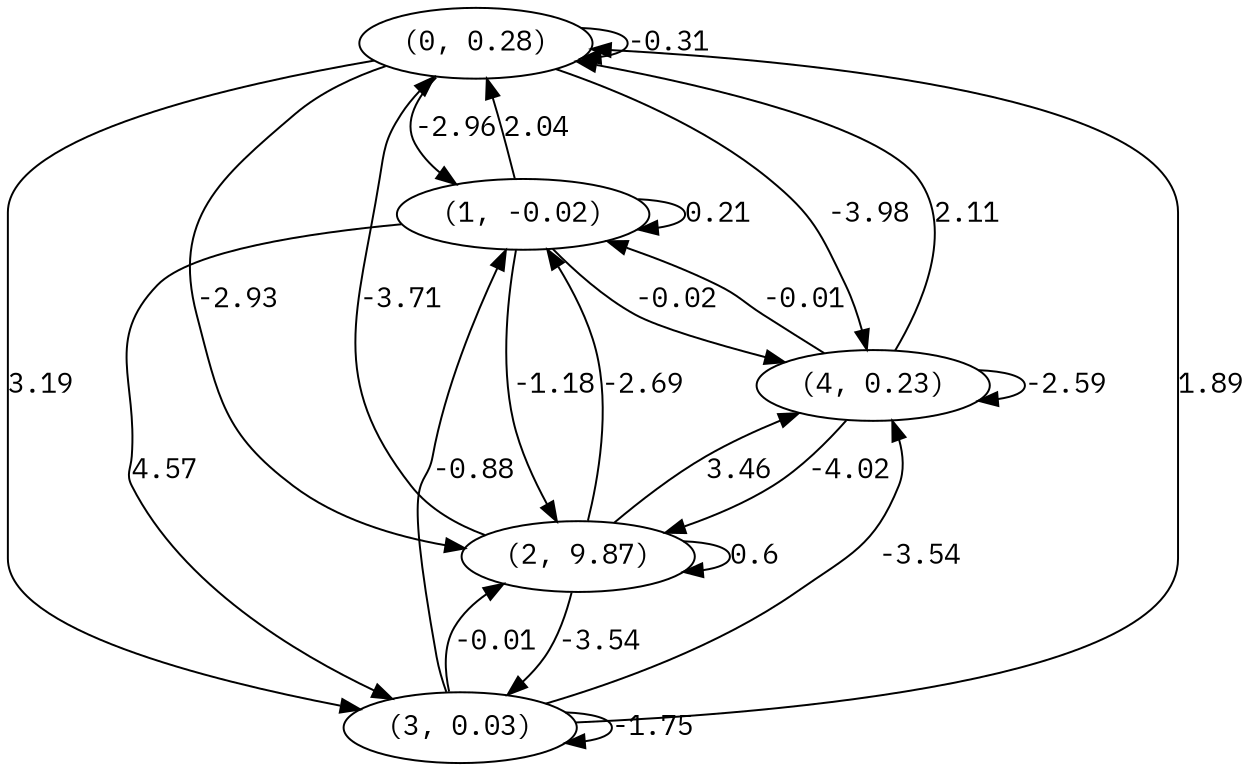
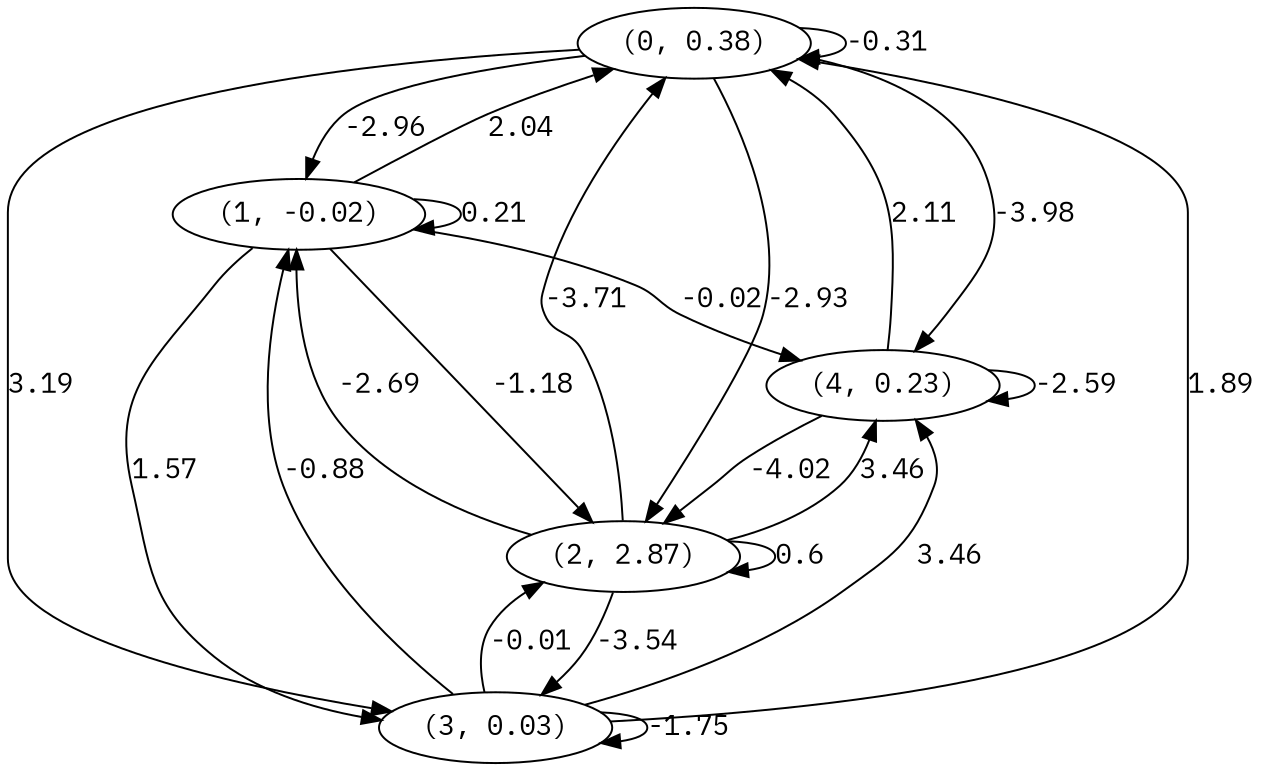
node "(0, 0.28)": label "(0, 0.28)" -> "(0, 0.38)"
edge "(4, 0.23)" -> "(1, -0.02)": removed, label "-0.01"
edge "(1, -0.02)" -> "(3, 0.03)": label "4.57" -> "1.57"
node "(2, 9.87)": label "(2, 9.87)" -> "(2, 2.87)"
edge "(3, 0.03)" -> "(4, 0.23)": label "-3.54" -> "3.46"
